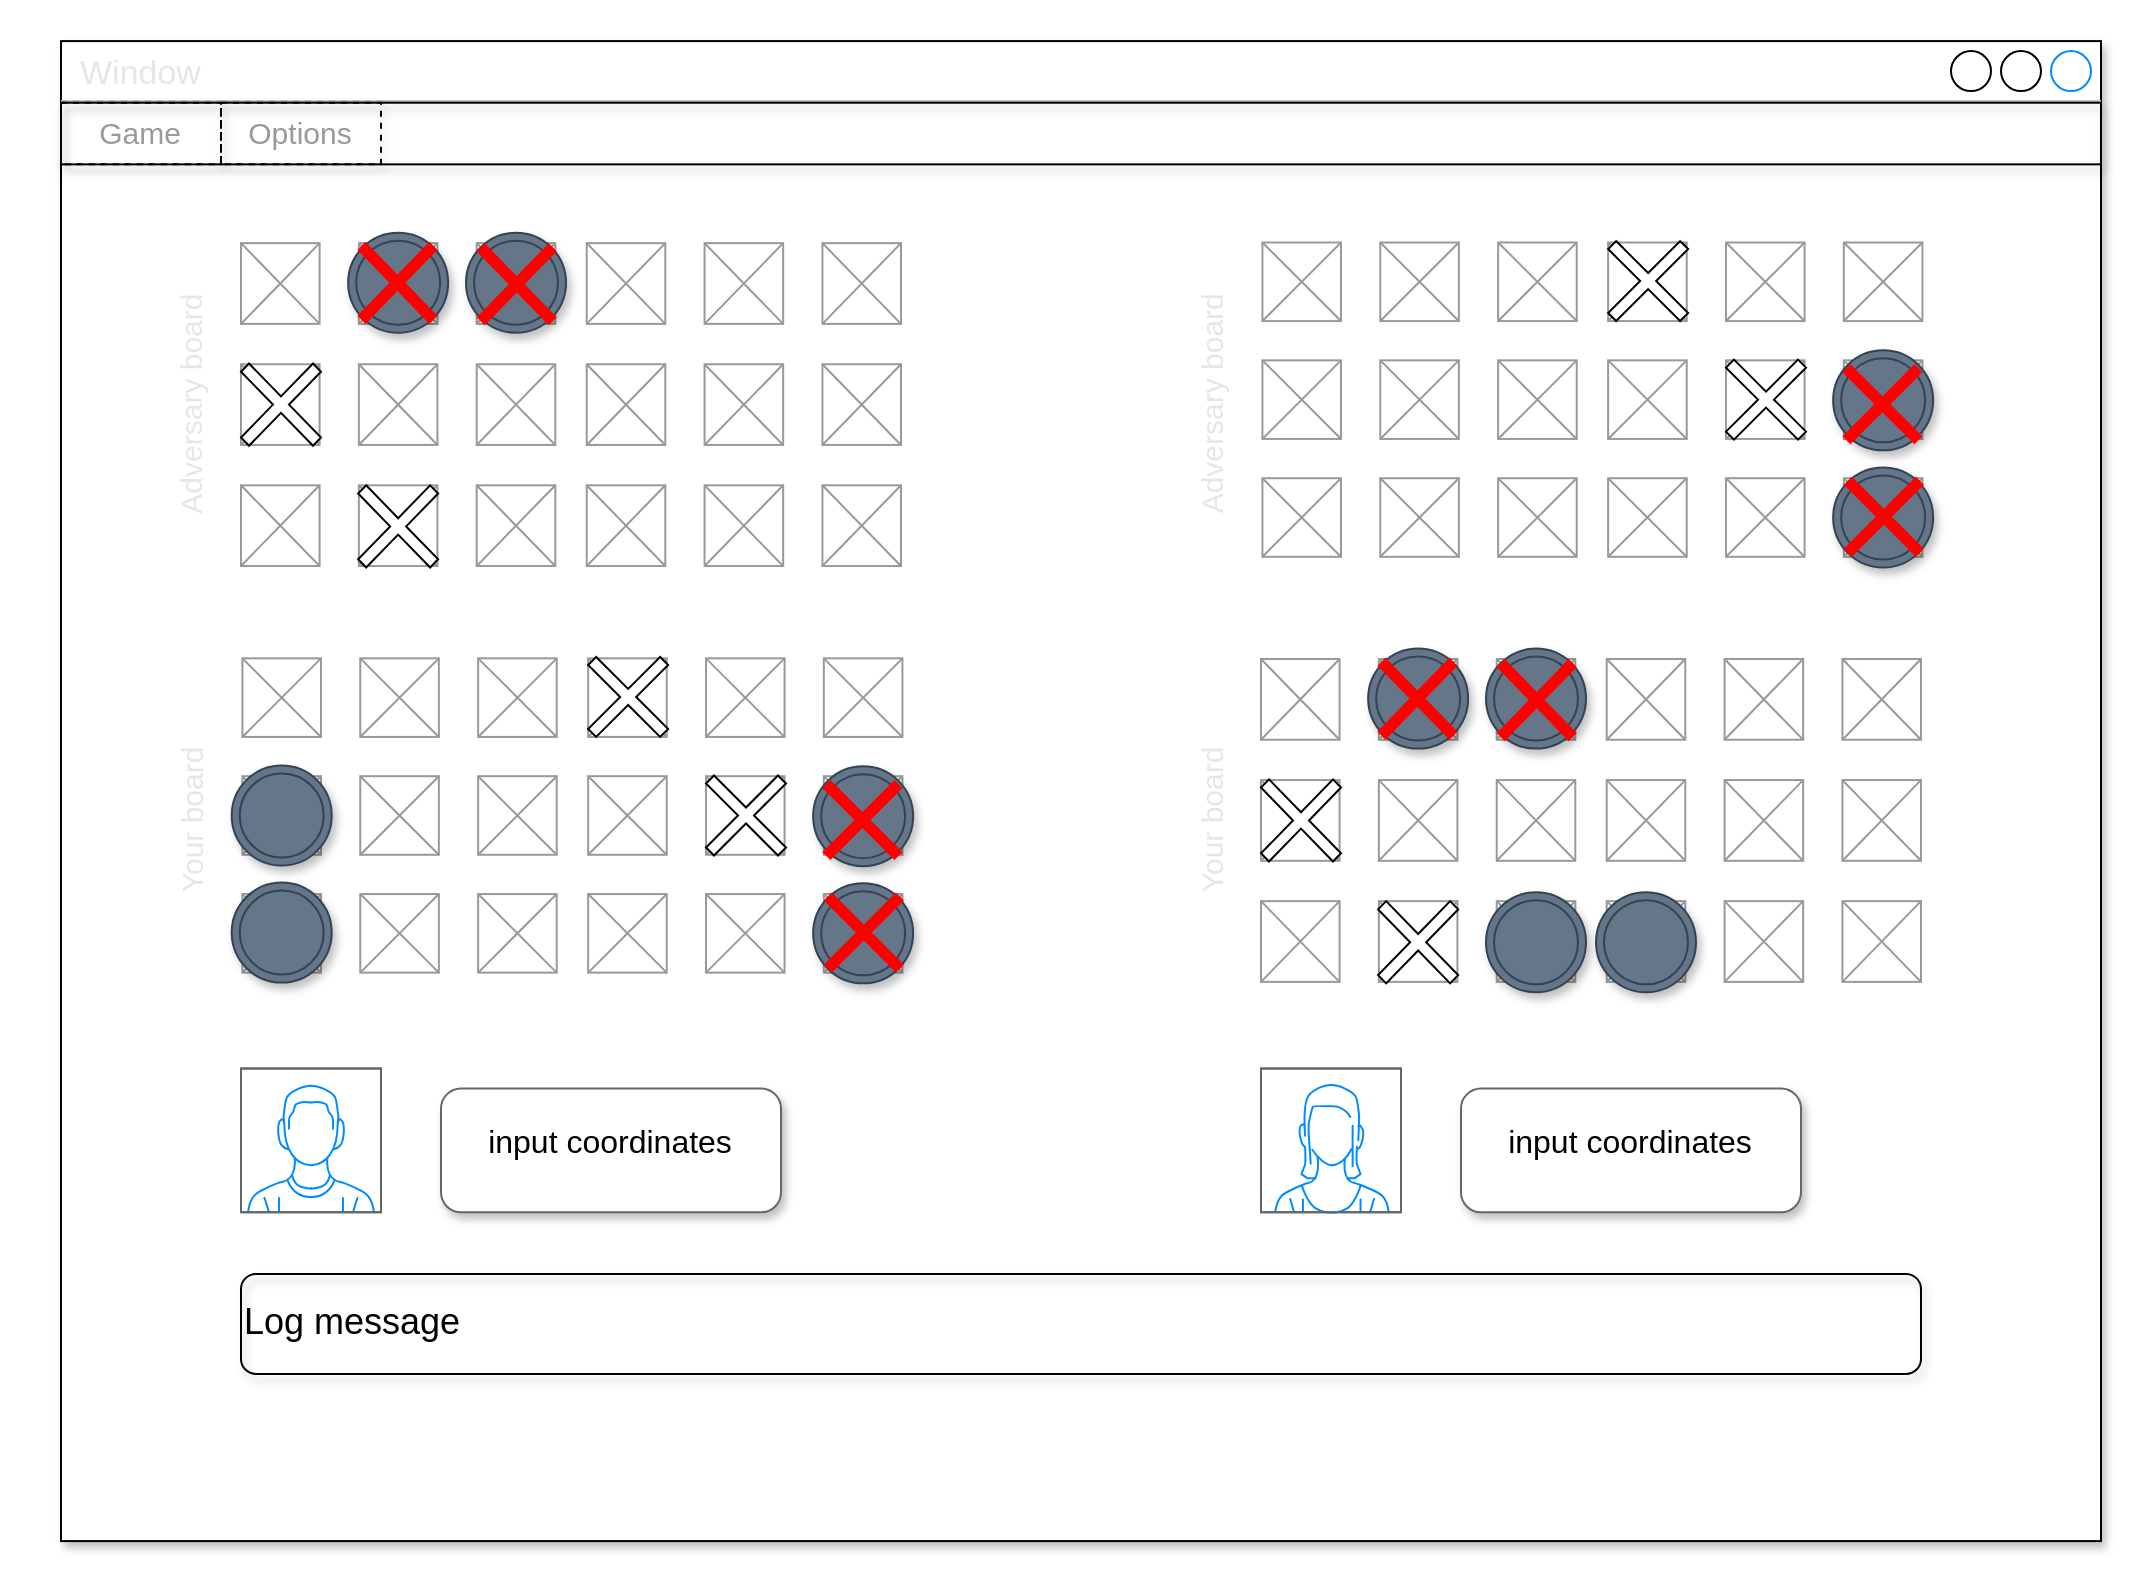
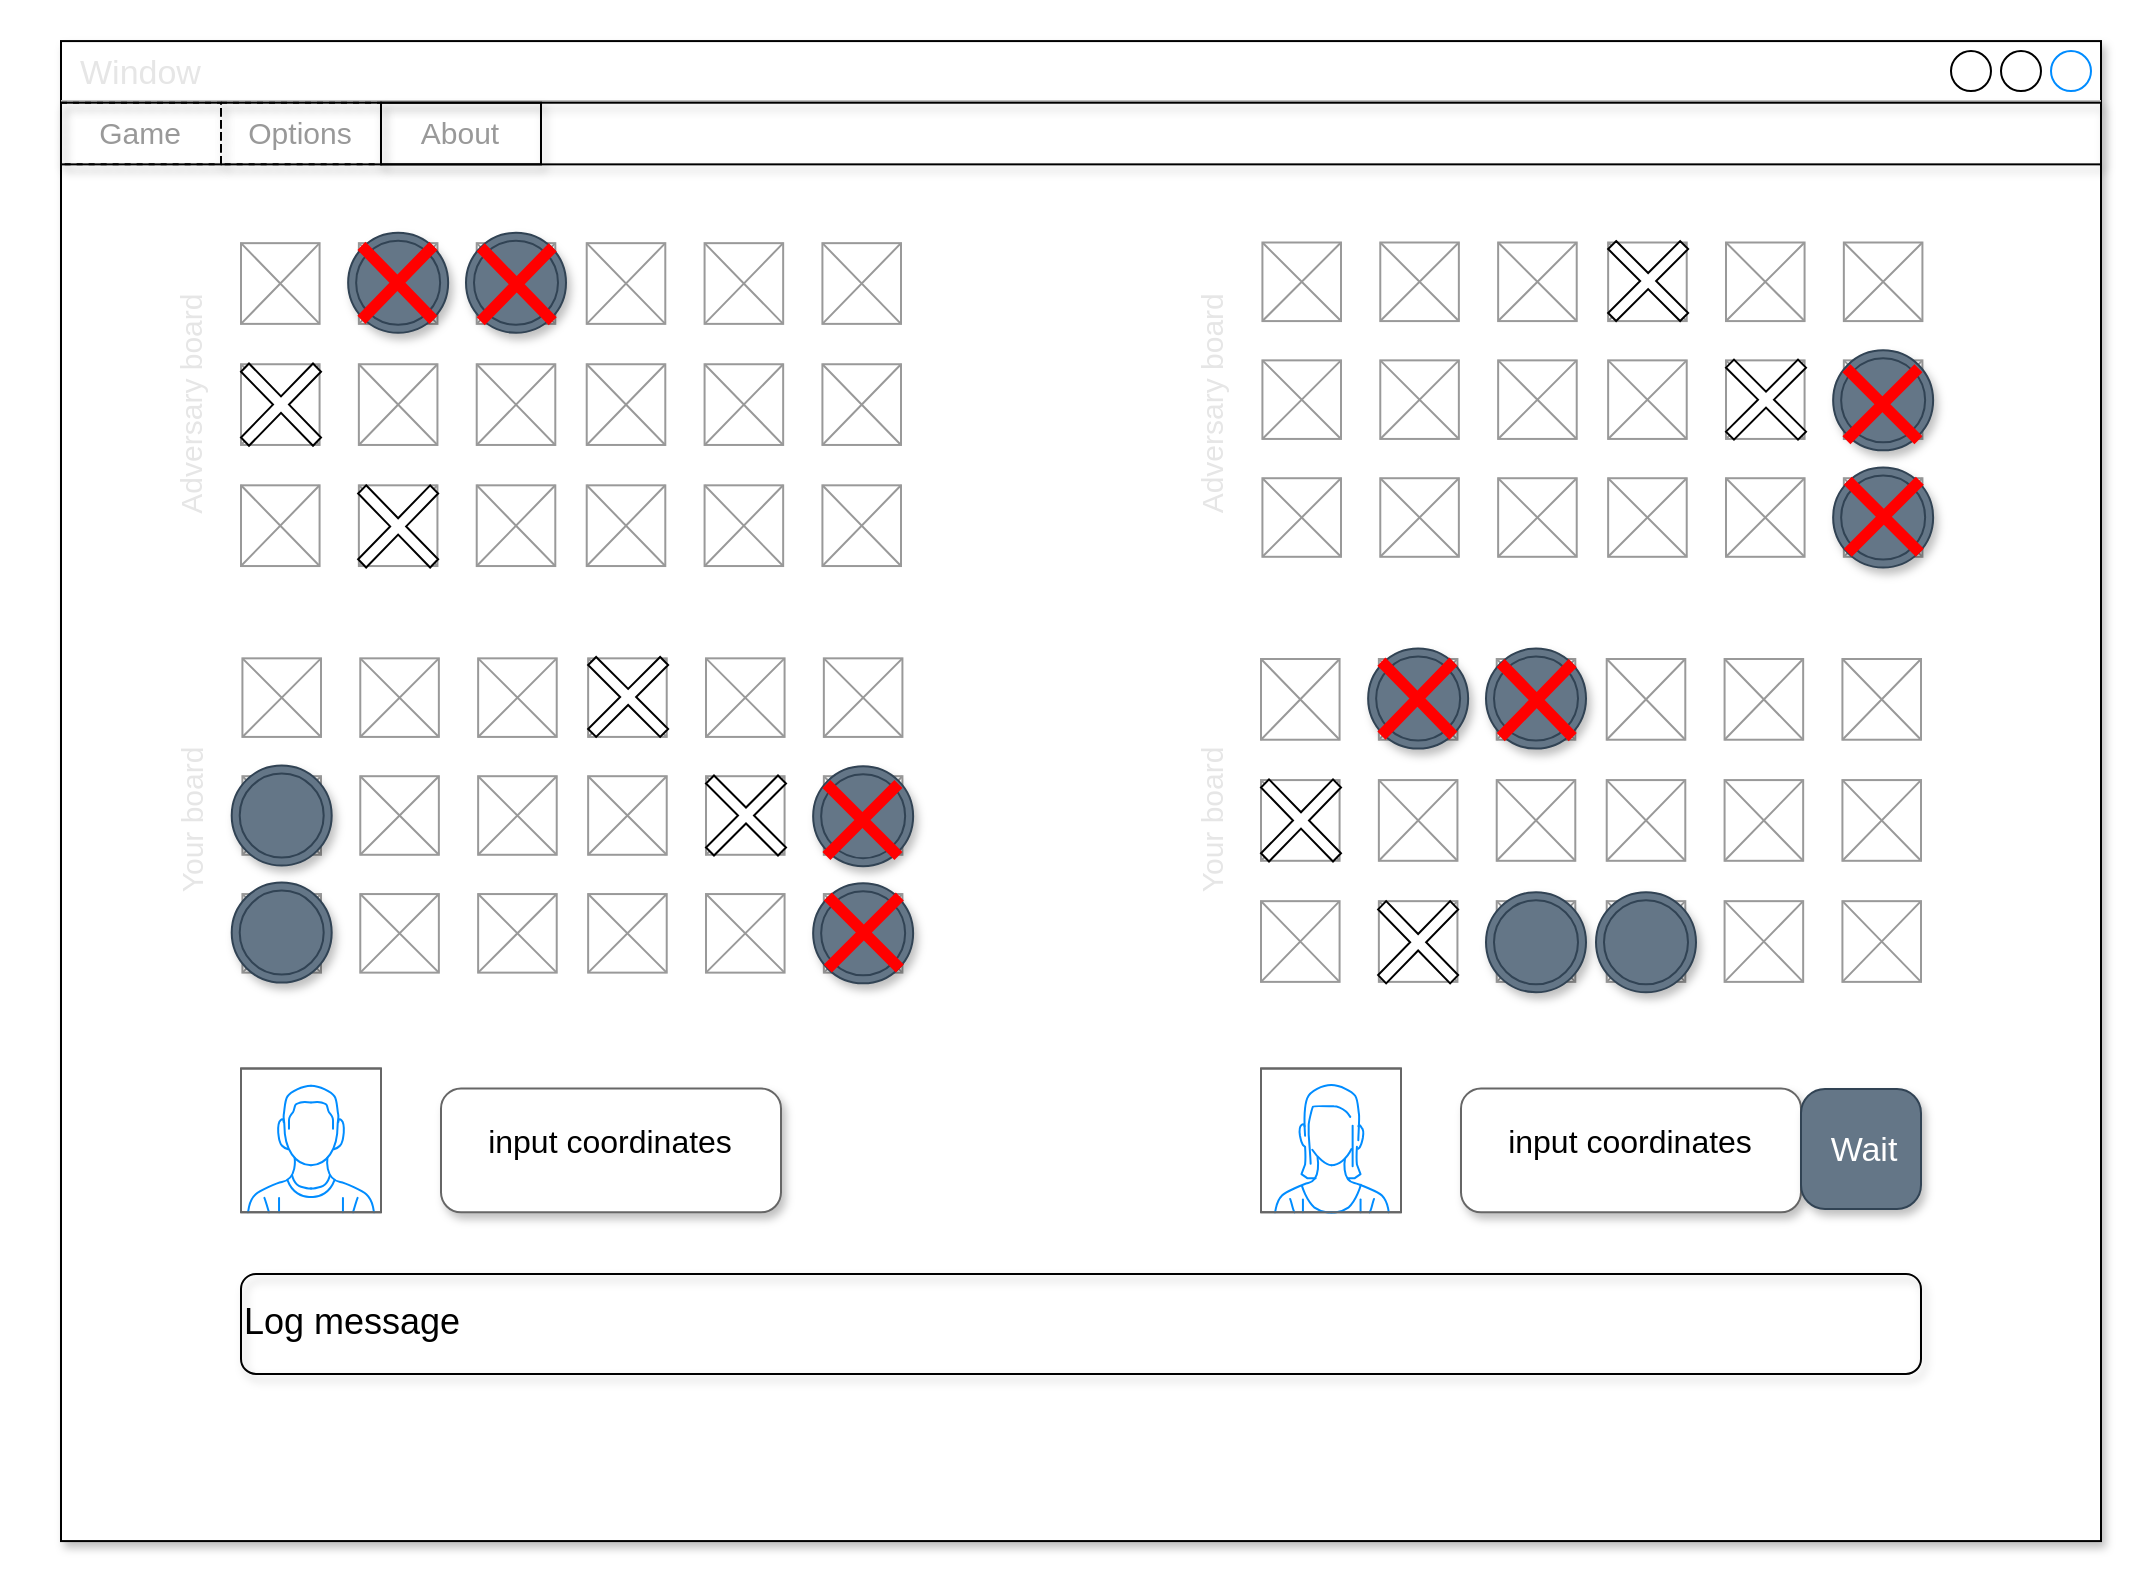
node "About": added
node "Wait": added
